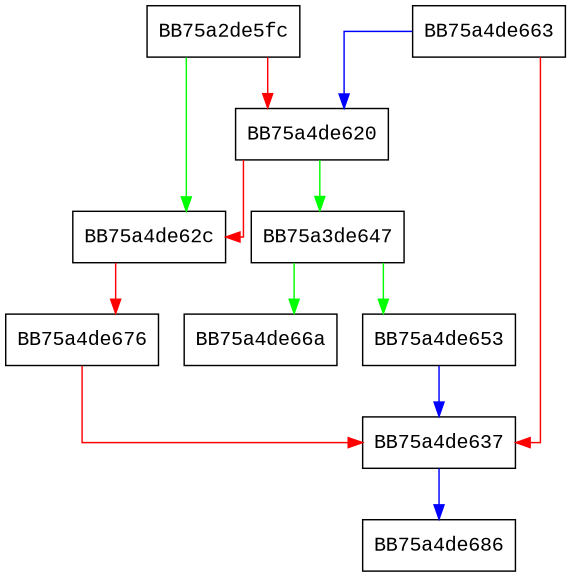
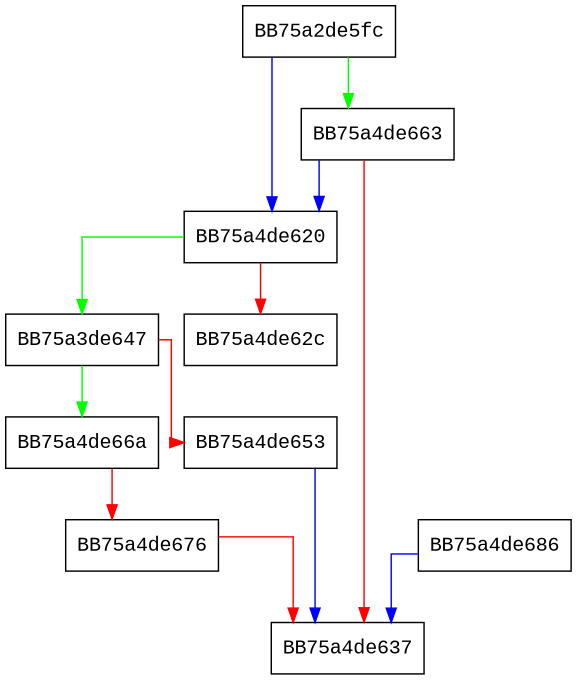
edge "BB75a2de5fc" -> "BB75a4de620": color red -> blue
edge "BB75a2de5fc" -> "BB75a4de62c": now "BB75a2de5fc" -> "BB75a4de663"
edge "BB75a4de62c" -> "BB75a4de676": now "BB75a4de66a" -> "BB75a4de676"
edge "BB75a3de647" -> "BB75a4de653": color green -> red
edge "BB75a4de637" -> "BB75a4de686": reversed
